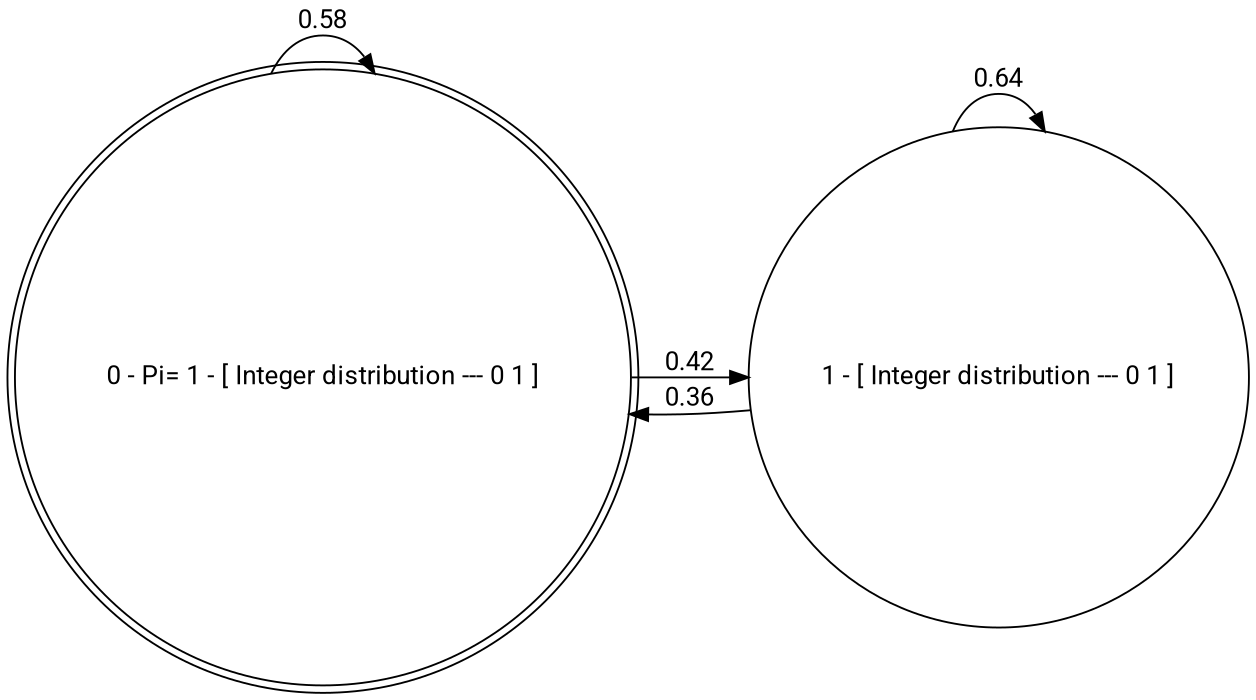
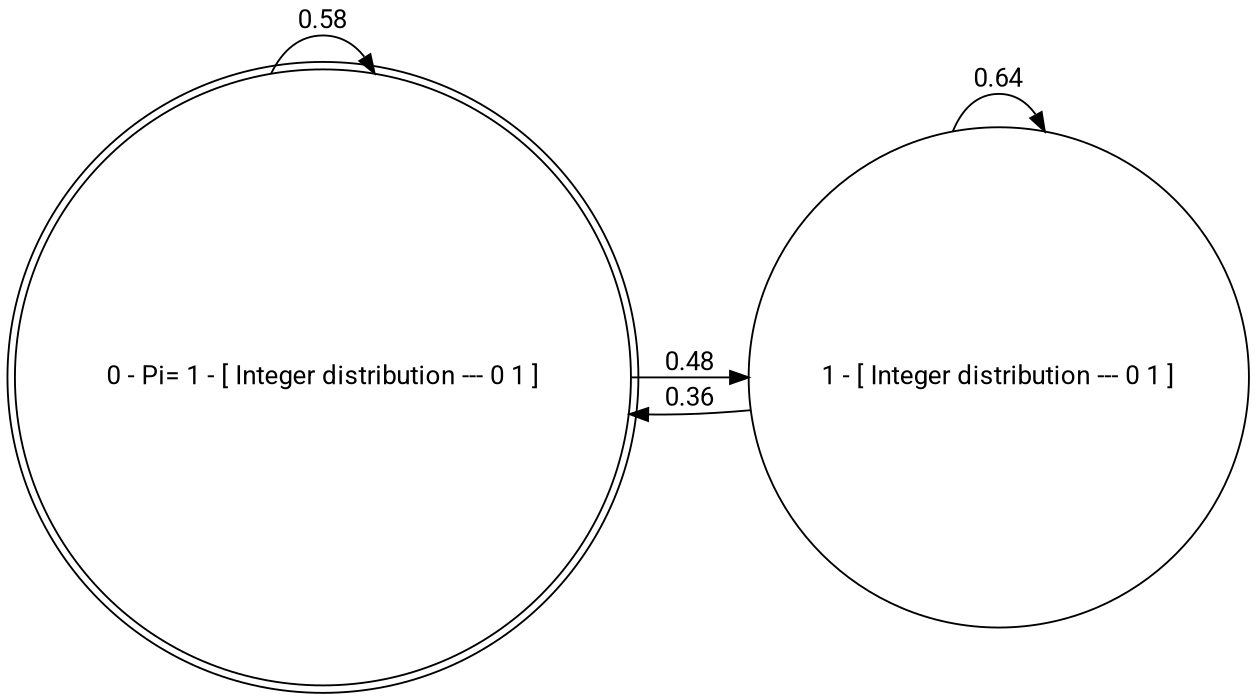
edge "0 - Pi= 1 - [ Integer distribution --- 0 1 ]" -> "1 - [ Integer distribution --- 0 1 ]": label "0.42" -> "0.48"
